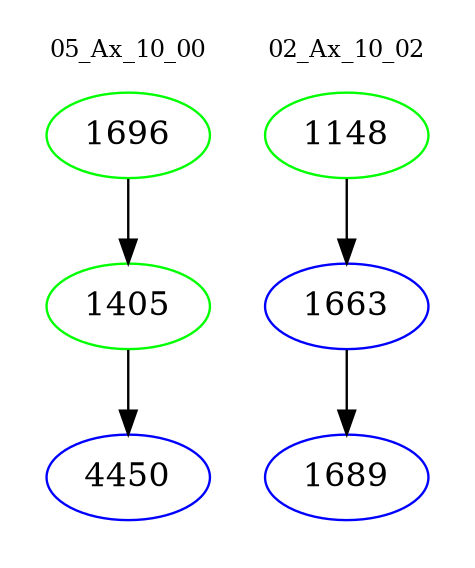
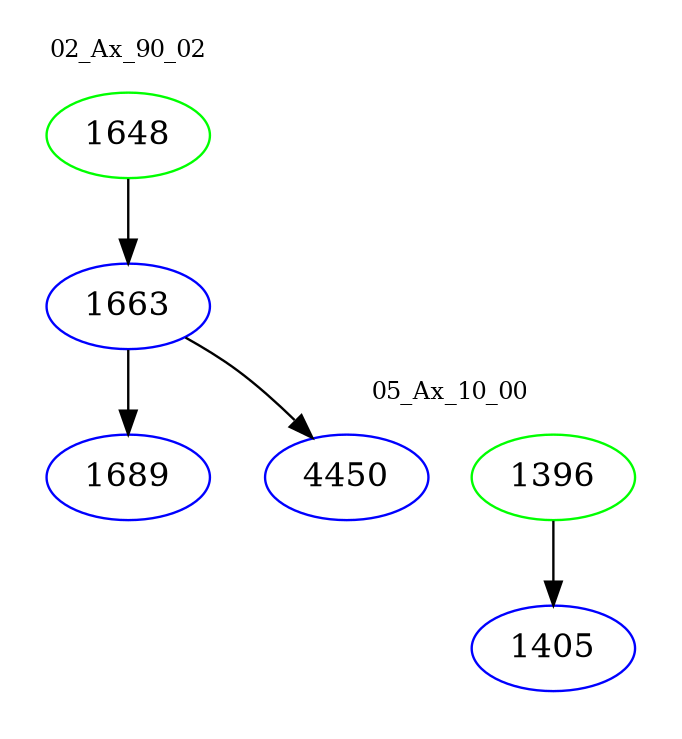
cluster "02_Ax_10_02": label "02_Ax_10_02" -> "02_Ax_90_02"
node "1696": label "1696" -> "1396"
node "1148": label "1148" -> "1648"
node "1405": color green -> blue
edge "1405" -> "4450": now "1663" -> "4450"
